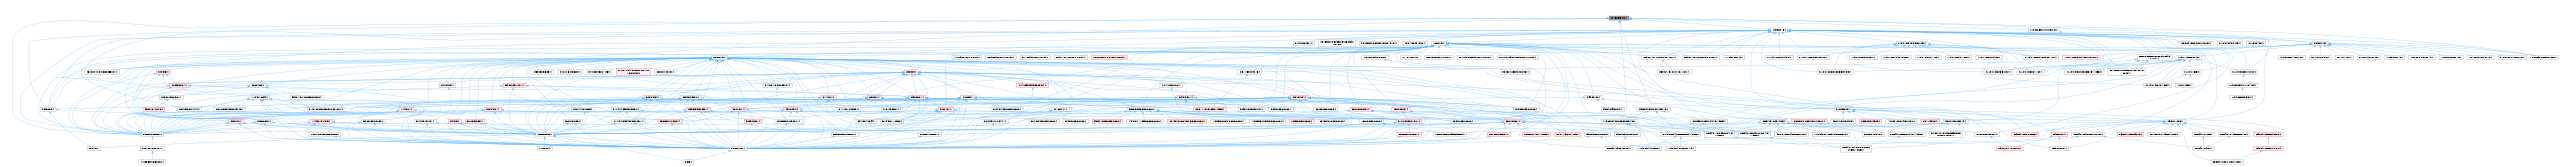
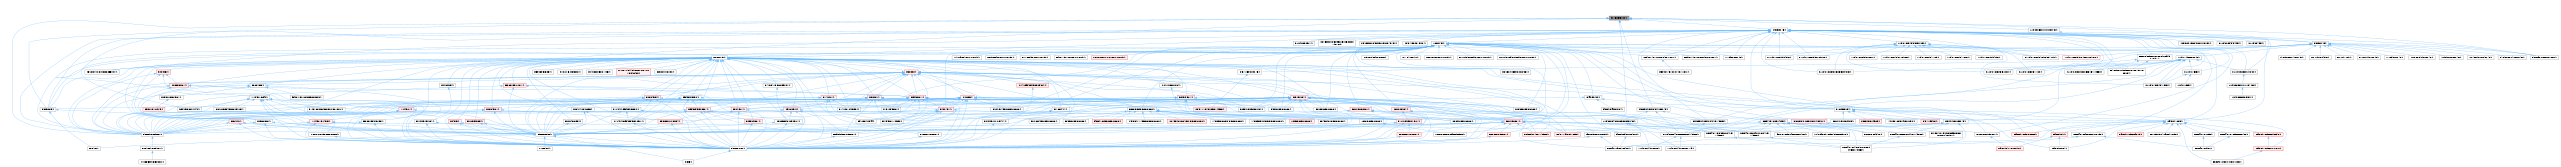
edge "SBlueprintEditorToolbar.h" -> "SubTrackEditorBase.h": now "SBlueprintEditorToolbar.h" -> "AppStyle.h"
edge "SlateBasics.h" -> "SMultiLineEditableTextBox.h": now "SlateBasics.h" -> "SSuggestionTextBox.h"
edge "SlateExtras.h" -> "SScrollBorder.h": removed
